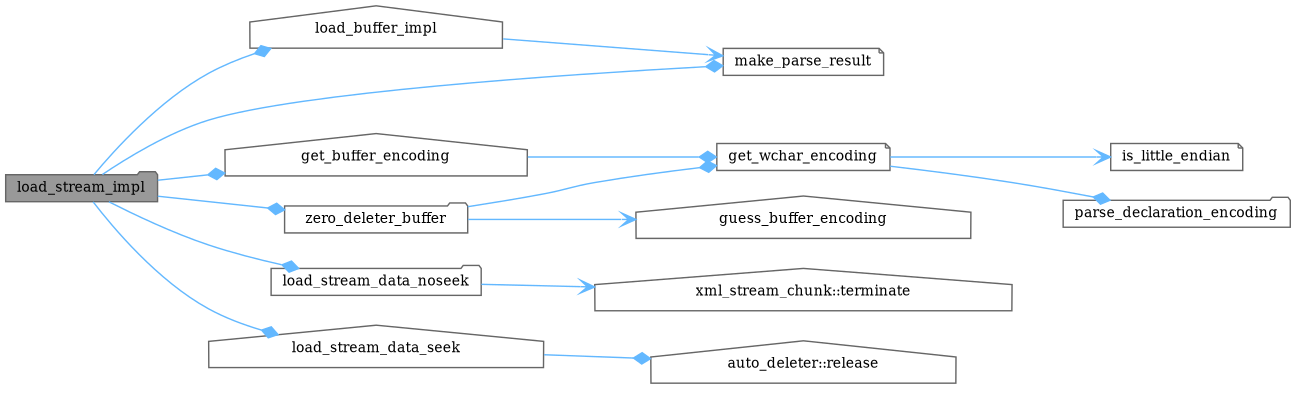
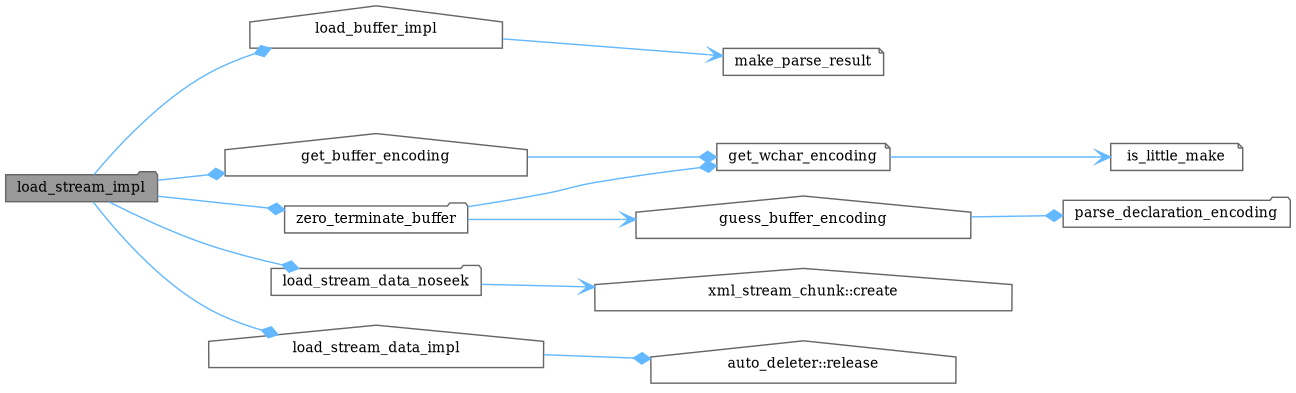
edge "load_stream_impl" -> "make_parse_result": removed
node "is_little_endian": label "is_little_endian" -> "is_little_make"
edge "get_wchar_encoding" -> "parse_declaration_encoding": now "guess_buffer_encoding" -> "parse_declaration_encoding"
node "zero_deleter_buffer": label "zero_deleter_buffer" -> "zero_terminate_buffer"
node "xml_stream_chunk::terminate": label "xml_stream_chunk::terminate" -> "xml_stream_chunk::create"
node "load_stream_data_seek": label "load_stream_data_seek" -> "load_stream_data_impl"
